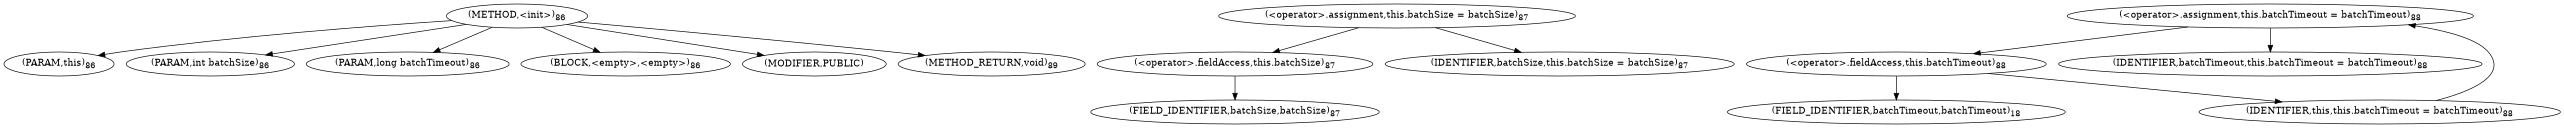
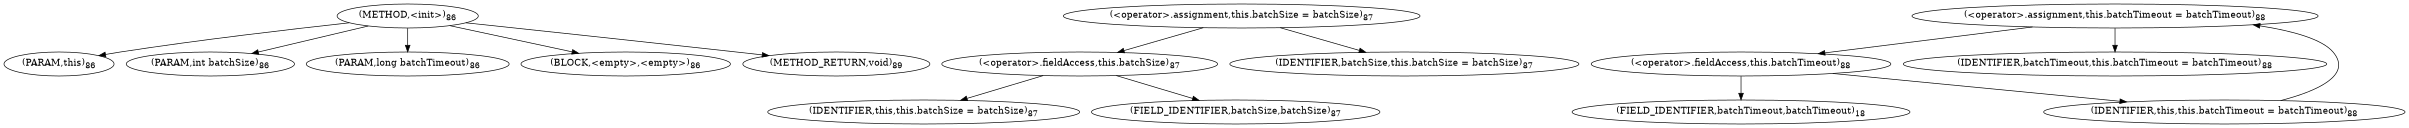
node "(MODIFIER,PUBLIC)": removed
node "(IDENTIFIER,this,this.batchSize = batchSize)": added
